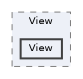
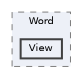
cluster "View": label "View" -> "Word"
